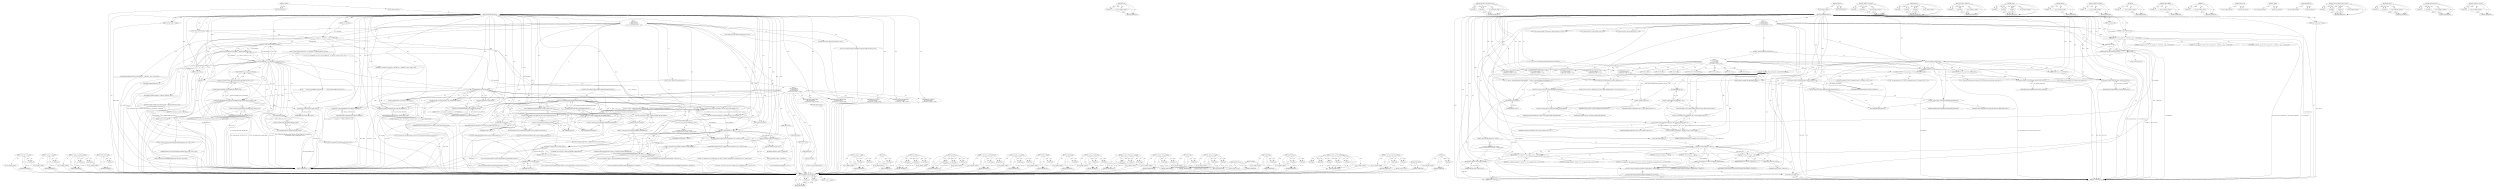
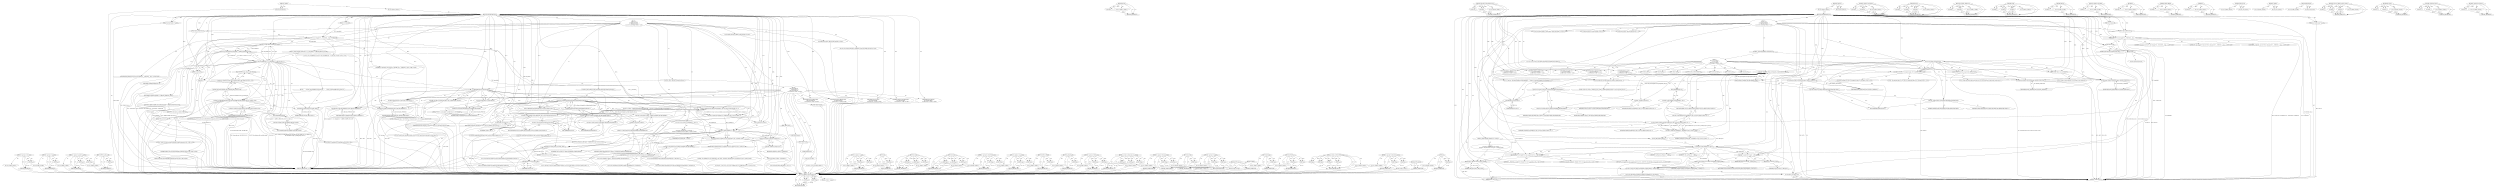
node "(PARAM,p5)": removed
